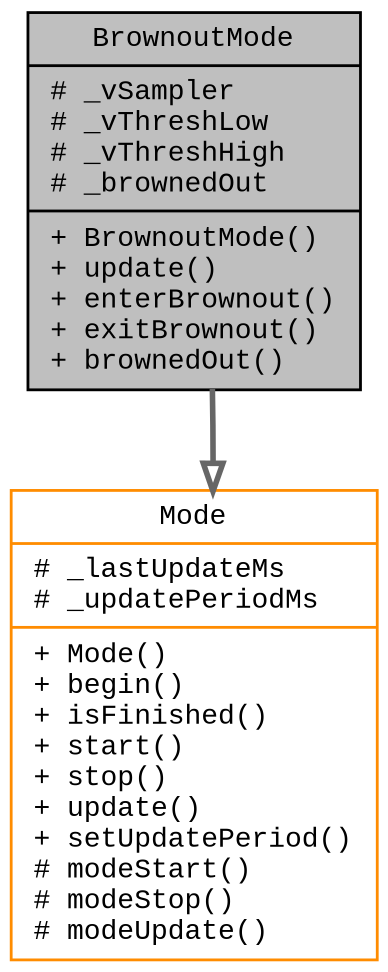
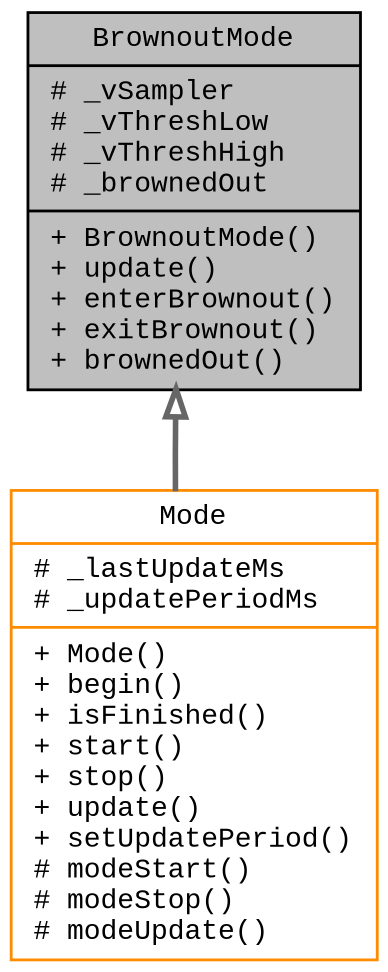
edge "BrownoutMode" -> "Mode": reversed
